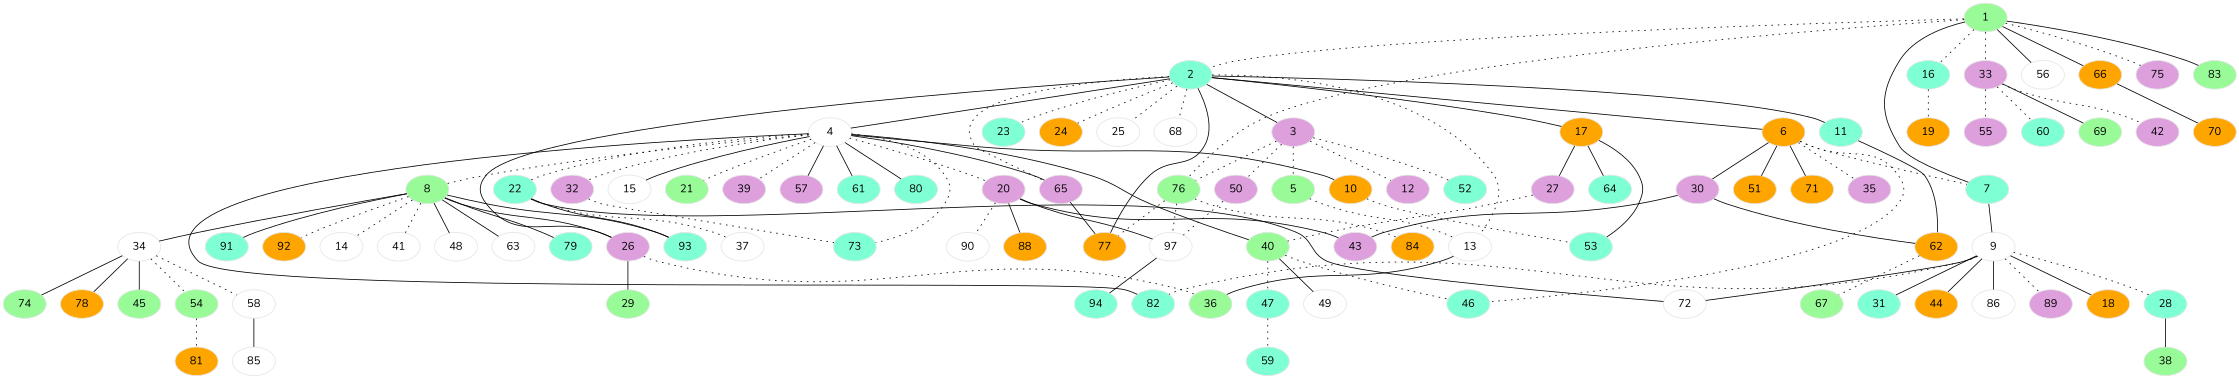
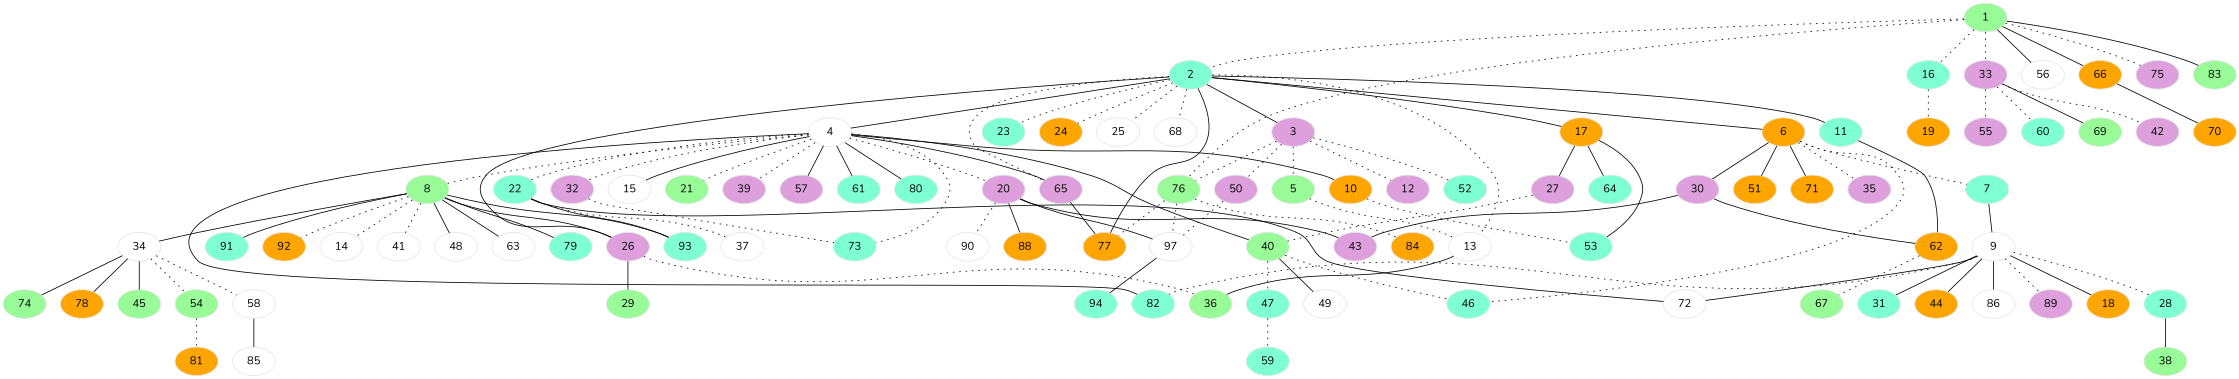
edge "1" -- "7": removed
